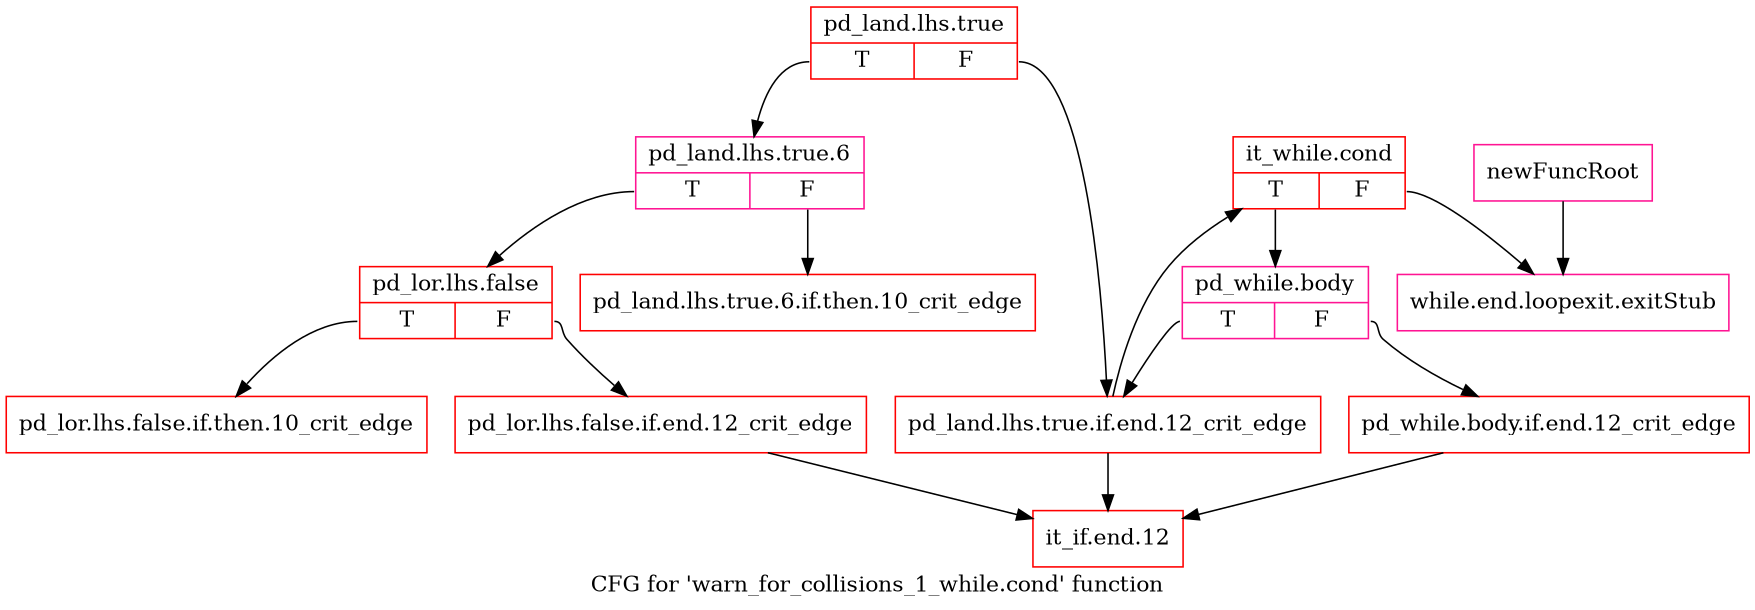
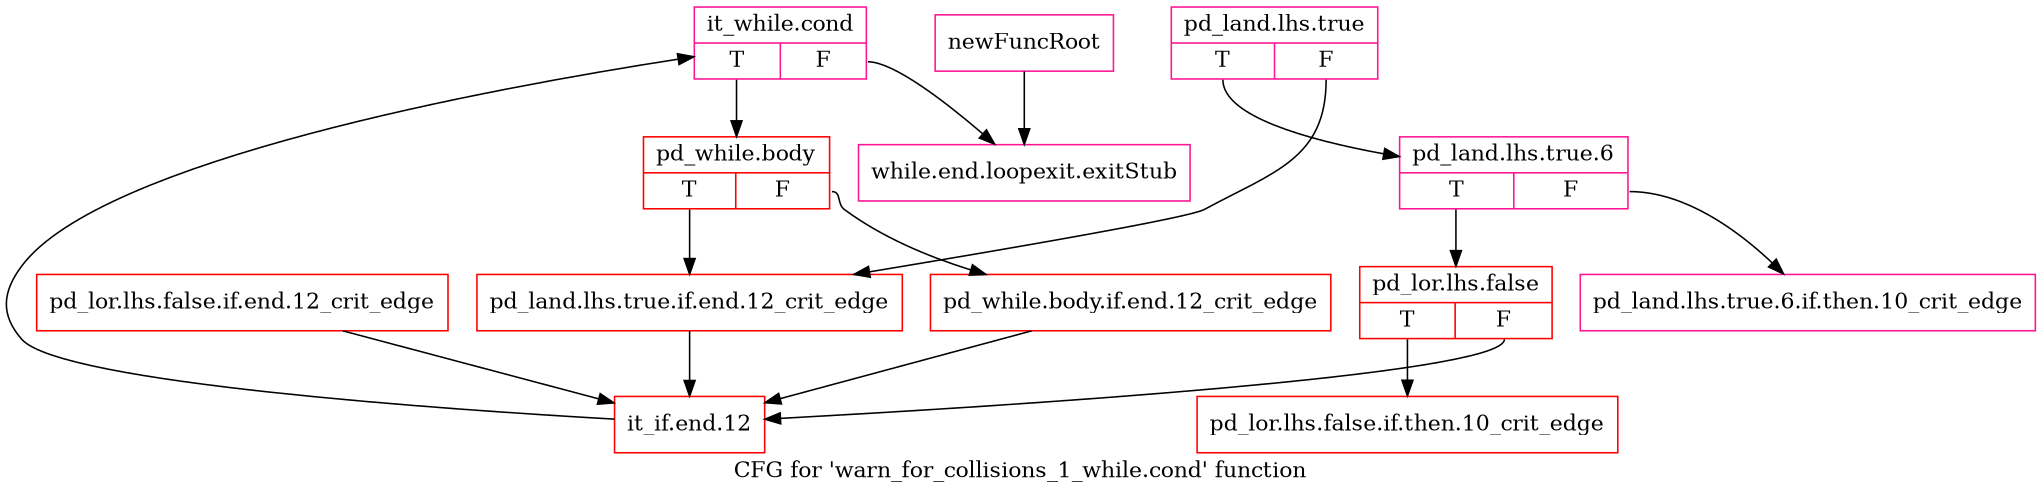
node "pd_land.lhs.true": color red -> deeppink
node "it_while.cond": color red -> deeppink
edge "pd_land.lhs.true.if.end.12_crit_edge" -> "it_while.cond": now "it_if.end.12" -> "it_while.cond"
node "pd_land.lhs.true.6.if.then.10_crit_edge": color red -> deeppink
node "pd_while.body": color deeppink -> red
edge "pd_lor.lhs.false" -> "pd_lor.lhs.false.if.end.12_crit_edge": now "pd_lor.lhs.false" -> "it_if.end.12"
